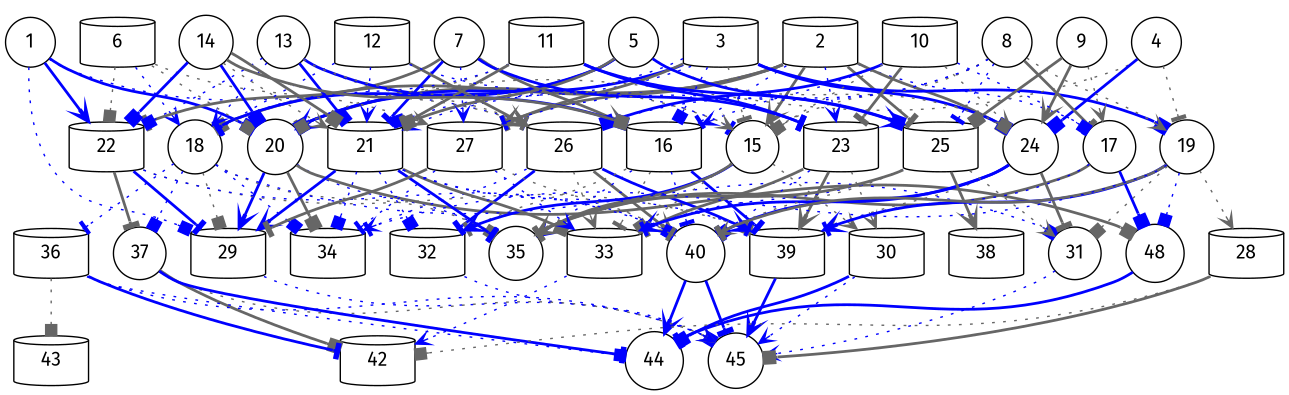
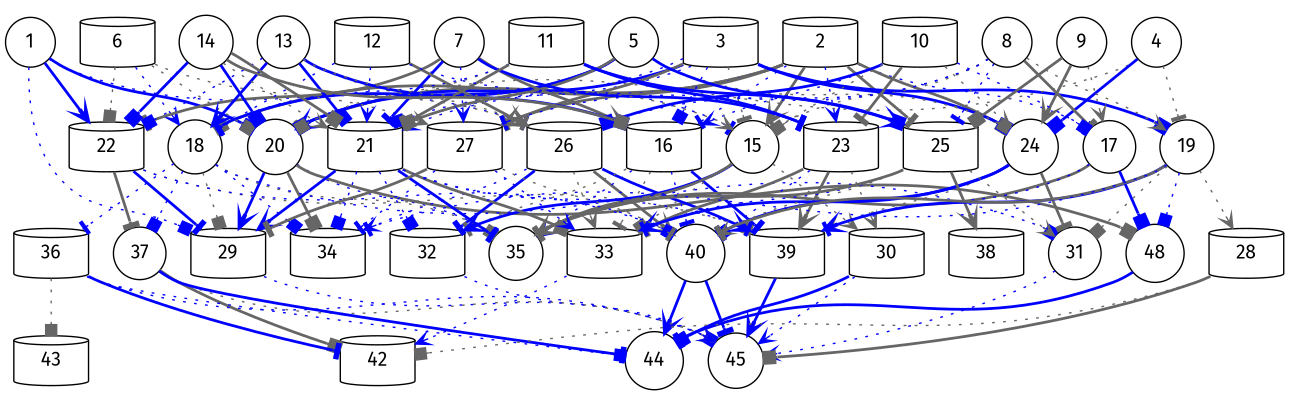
edge "13" -> "18": style dotted -> bold
